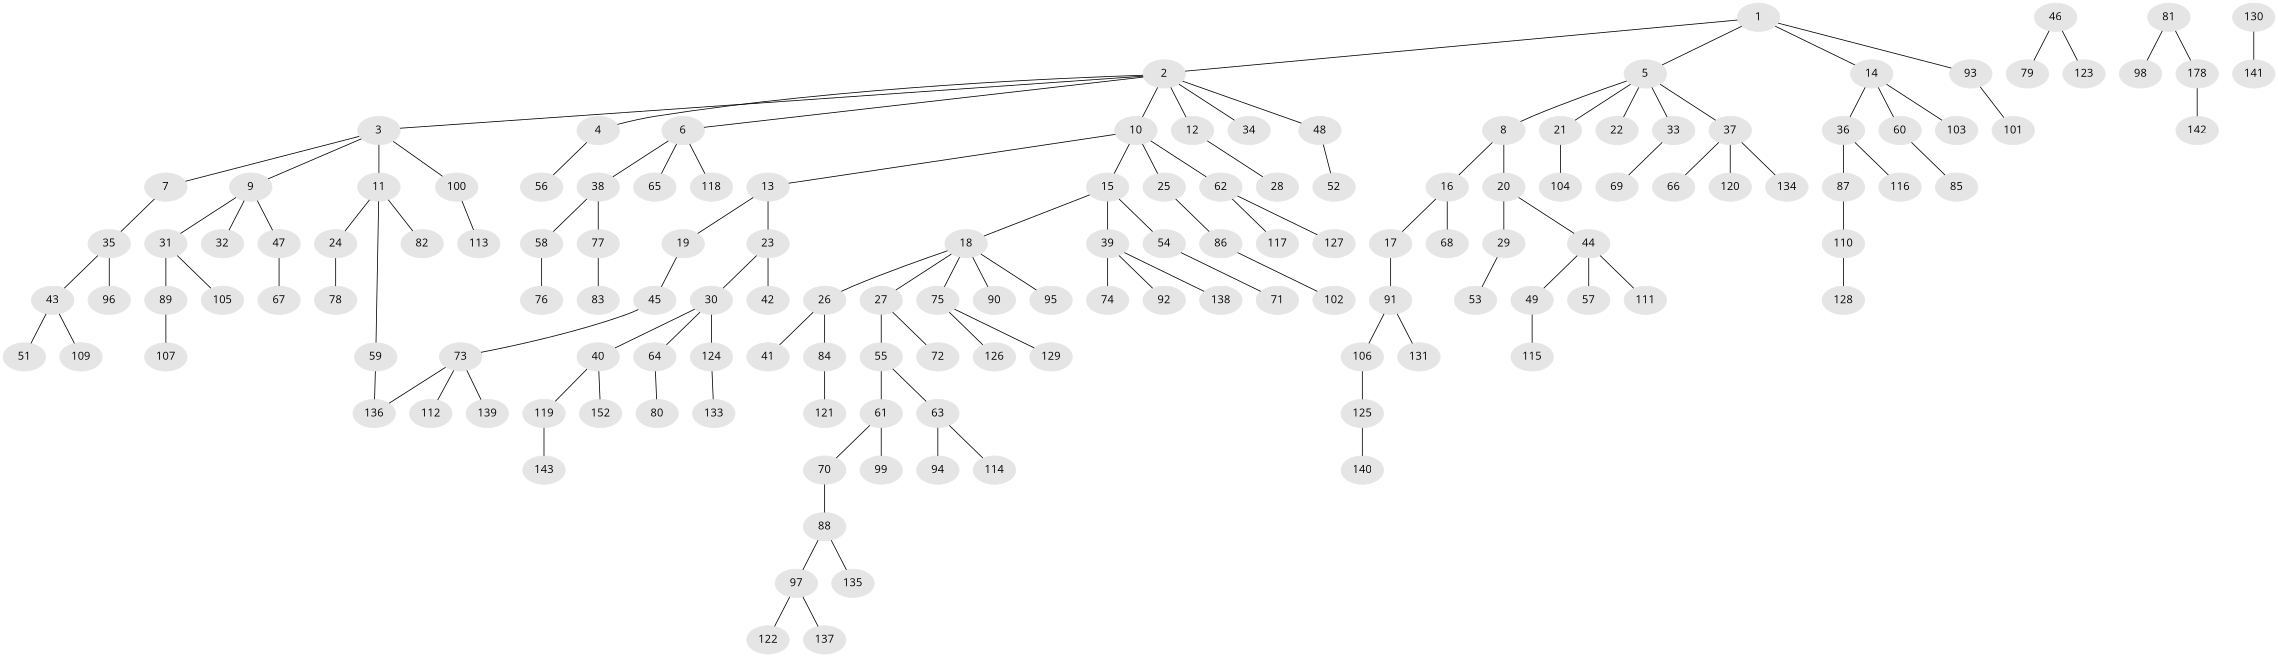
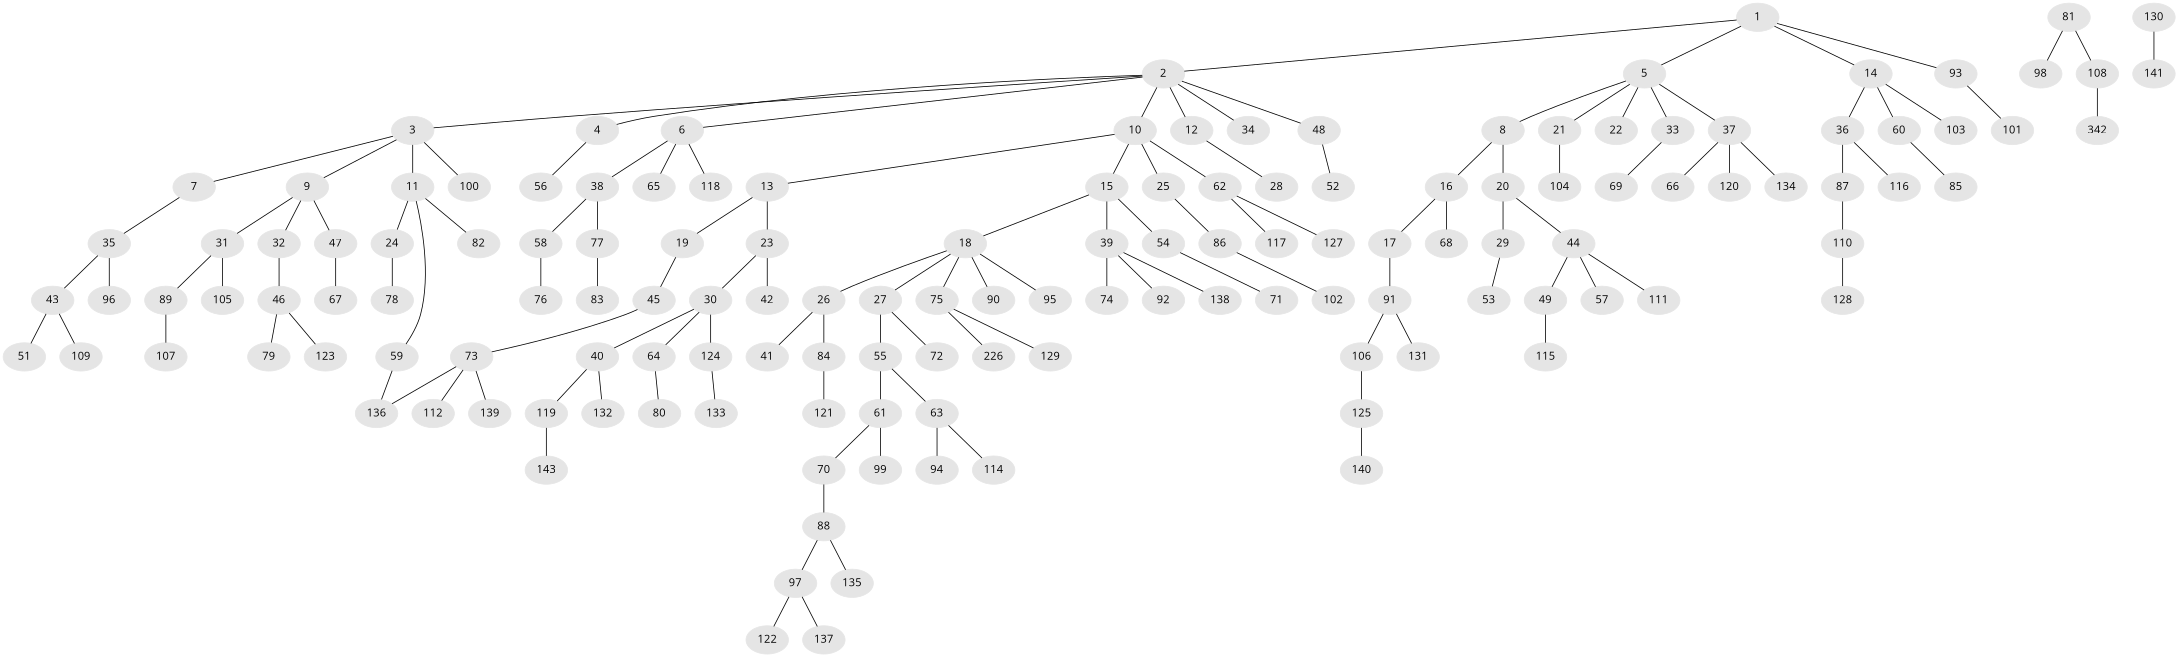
node "178": label "178" -> "108"
node "142": label "142" -> "342"
node "113": removed
edge "32" -- "46": added
node "126": label "126" -> "226"
node "152": label "152" -> "132"
